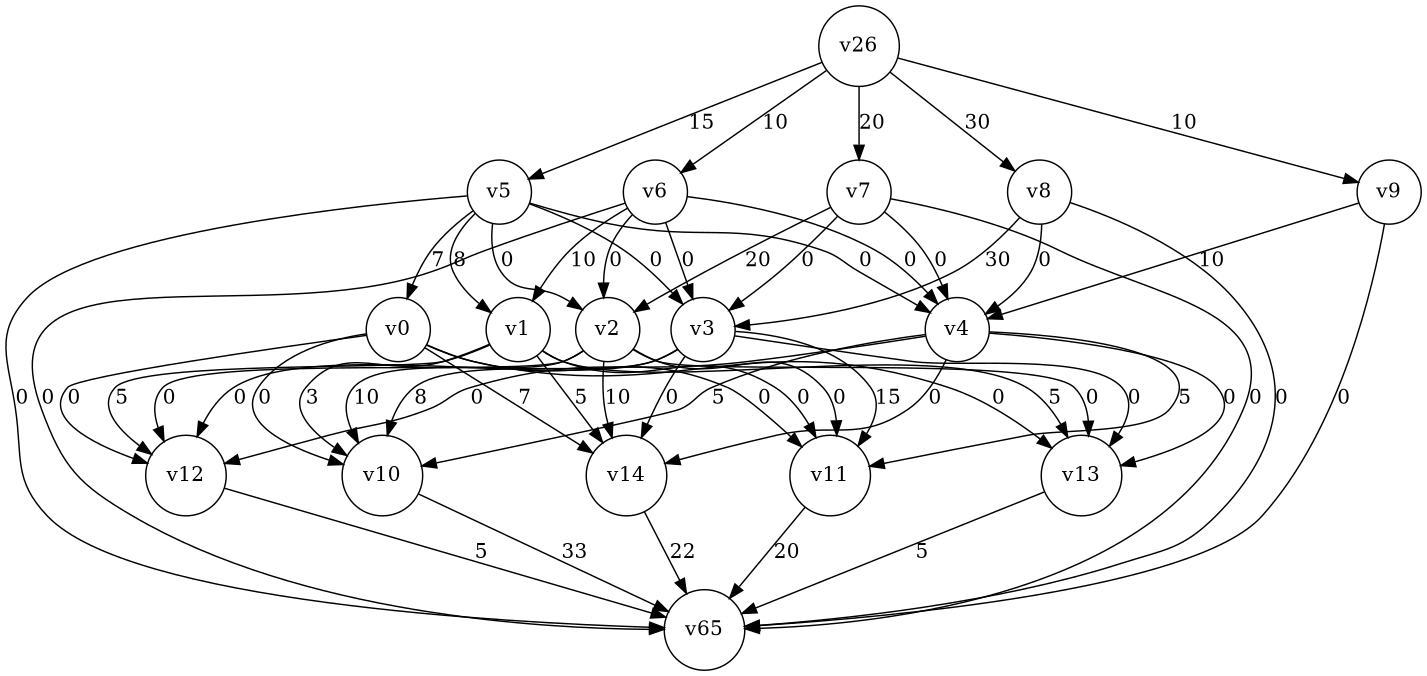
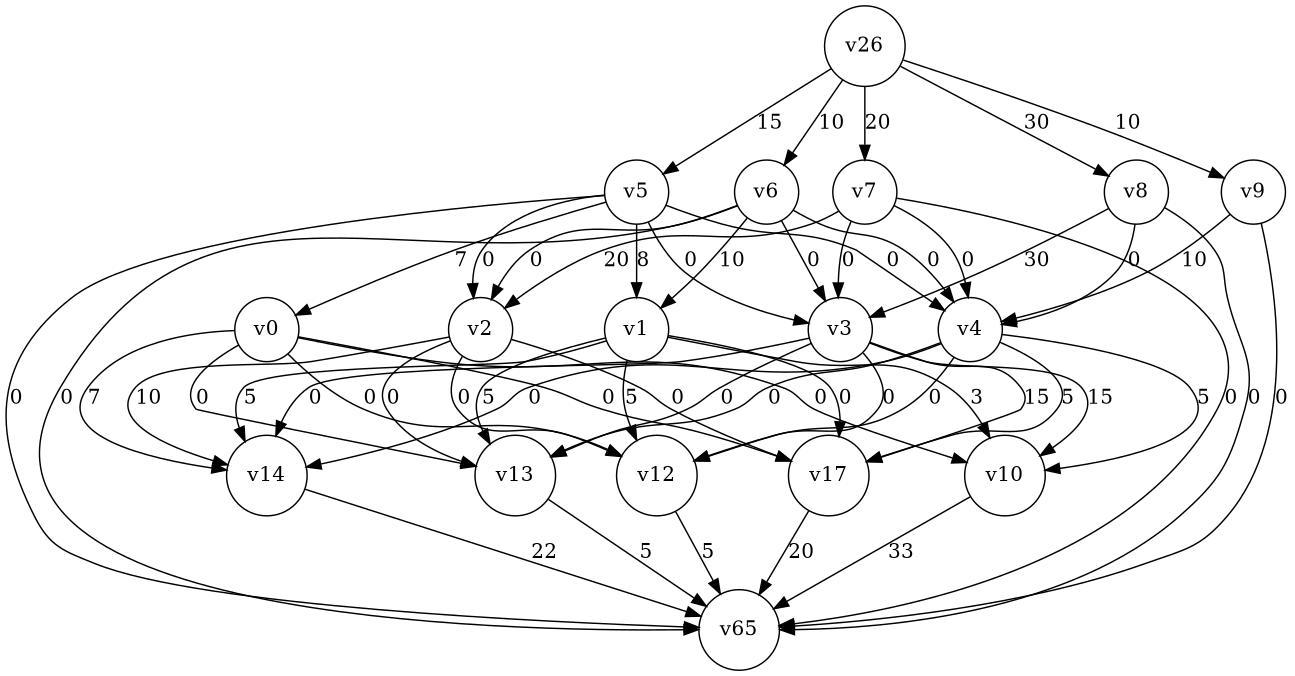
edge "v2" -> "v10": removed, label "10"
edge "v3" -> "v10": label "8" -> "15"
node "v11": label "v11" -> "v17"
